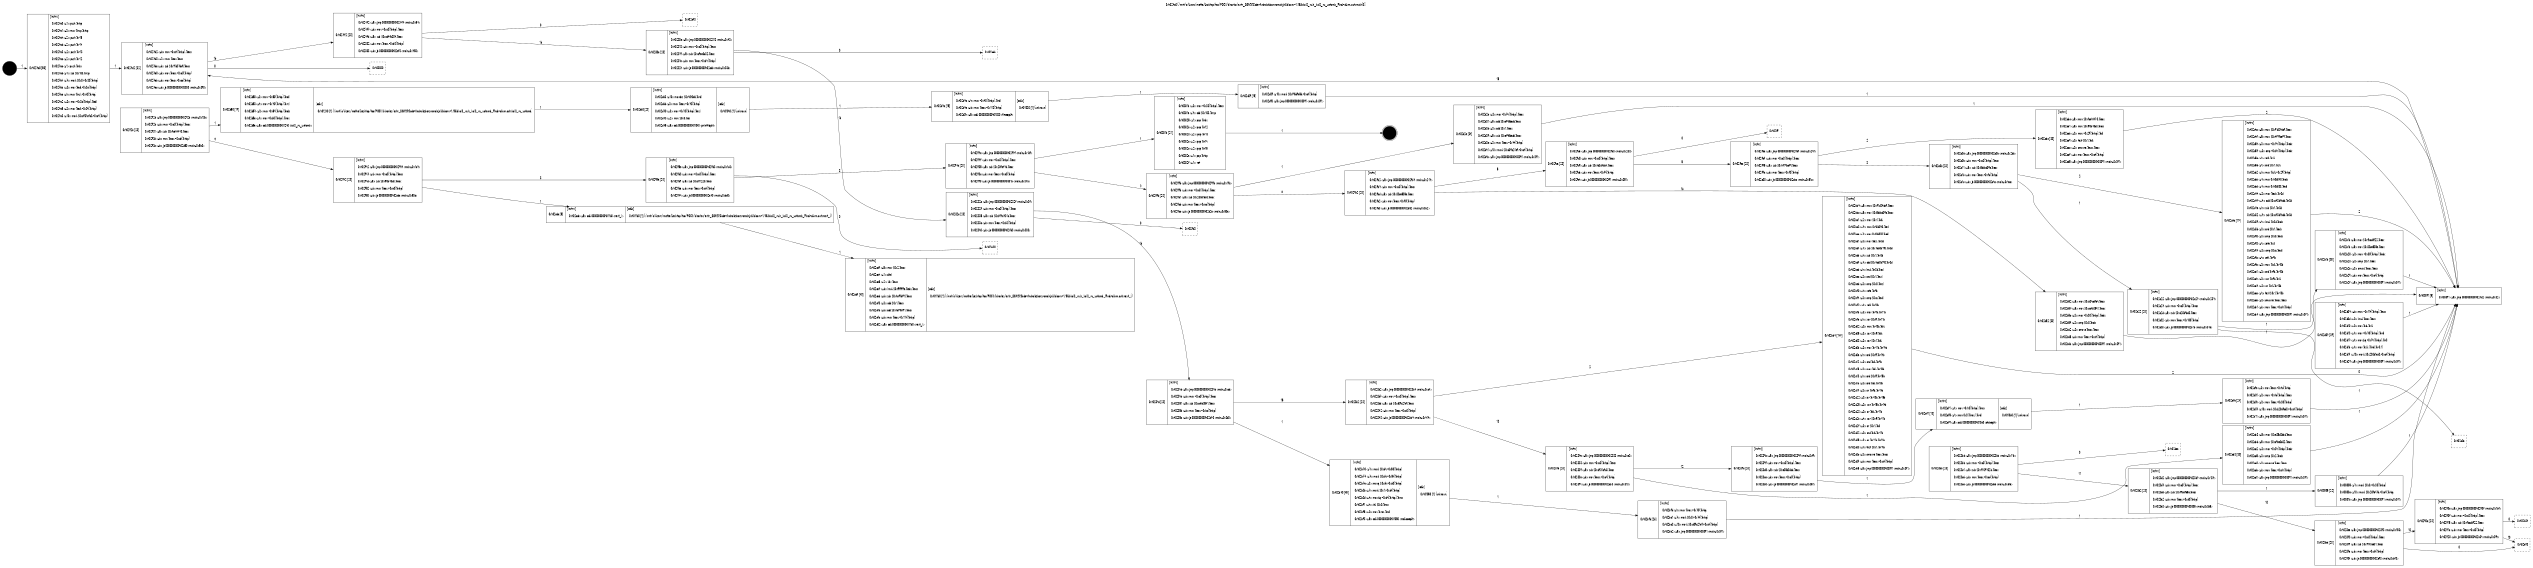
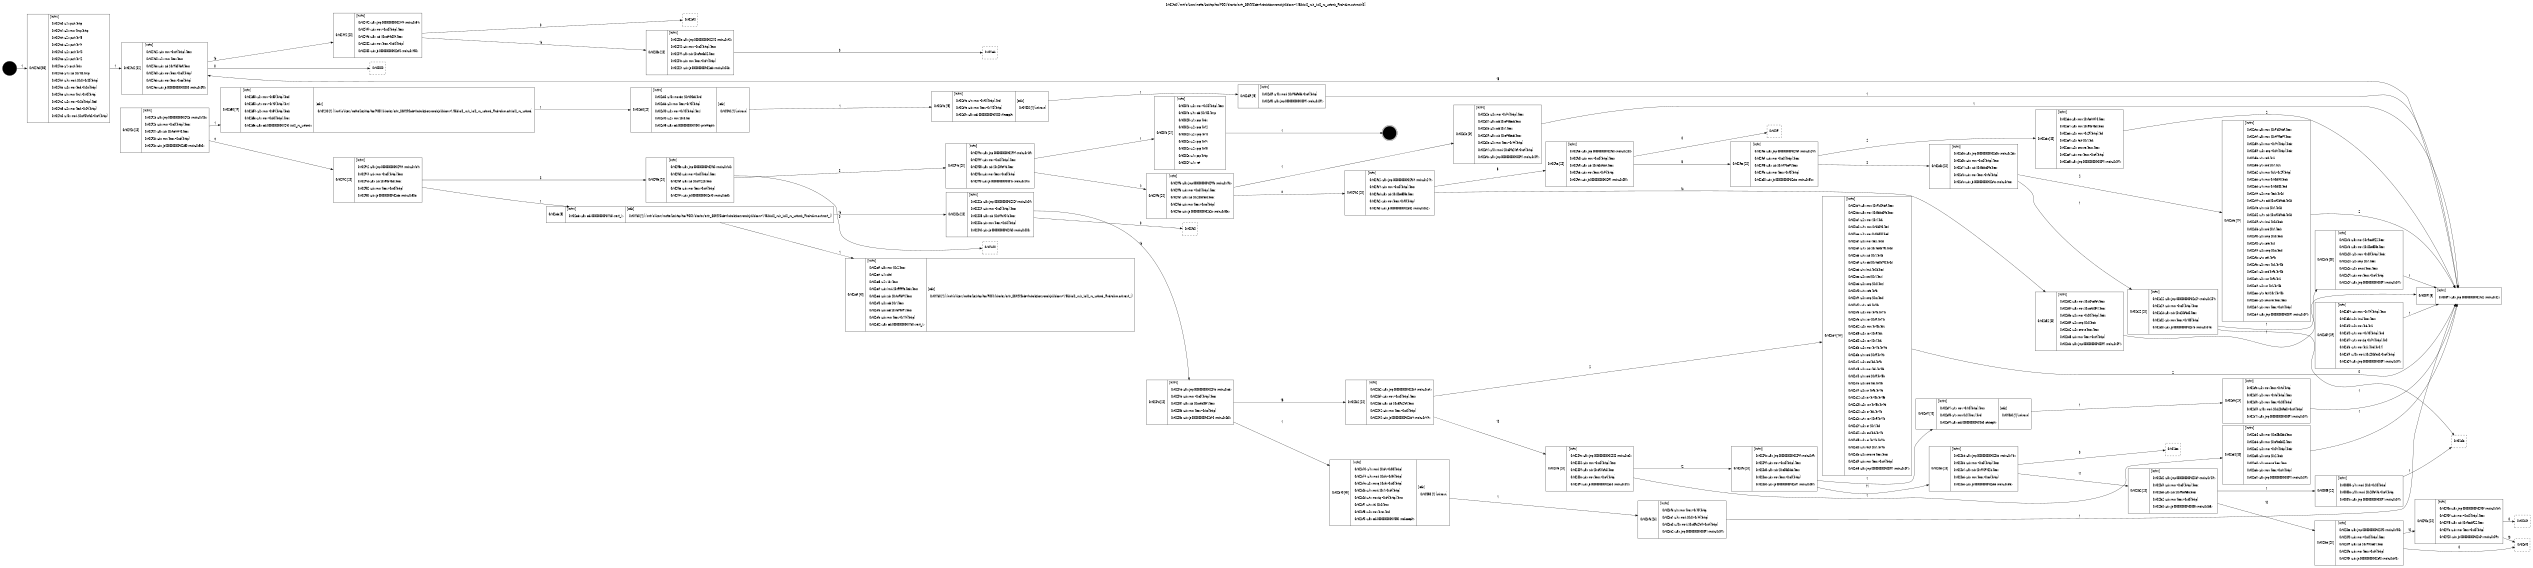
edge "0x40280e [28]" -> "0x40282a [28]": now "0x402cda [5]" -> "0x40282a [28]"
edge "0x403005 [22]" -> "0x403091 [5]": now "0x403005 [22]" -> "0x402a3e"
edge "0x40289a [28]" -> "0x4028b6 [28]": added, label "11"
